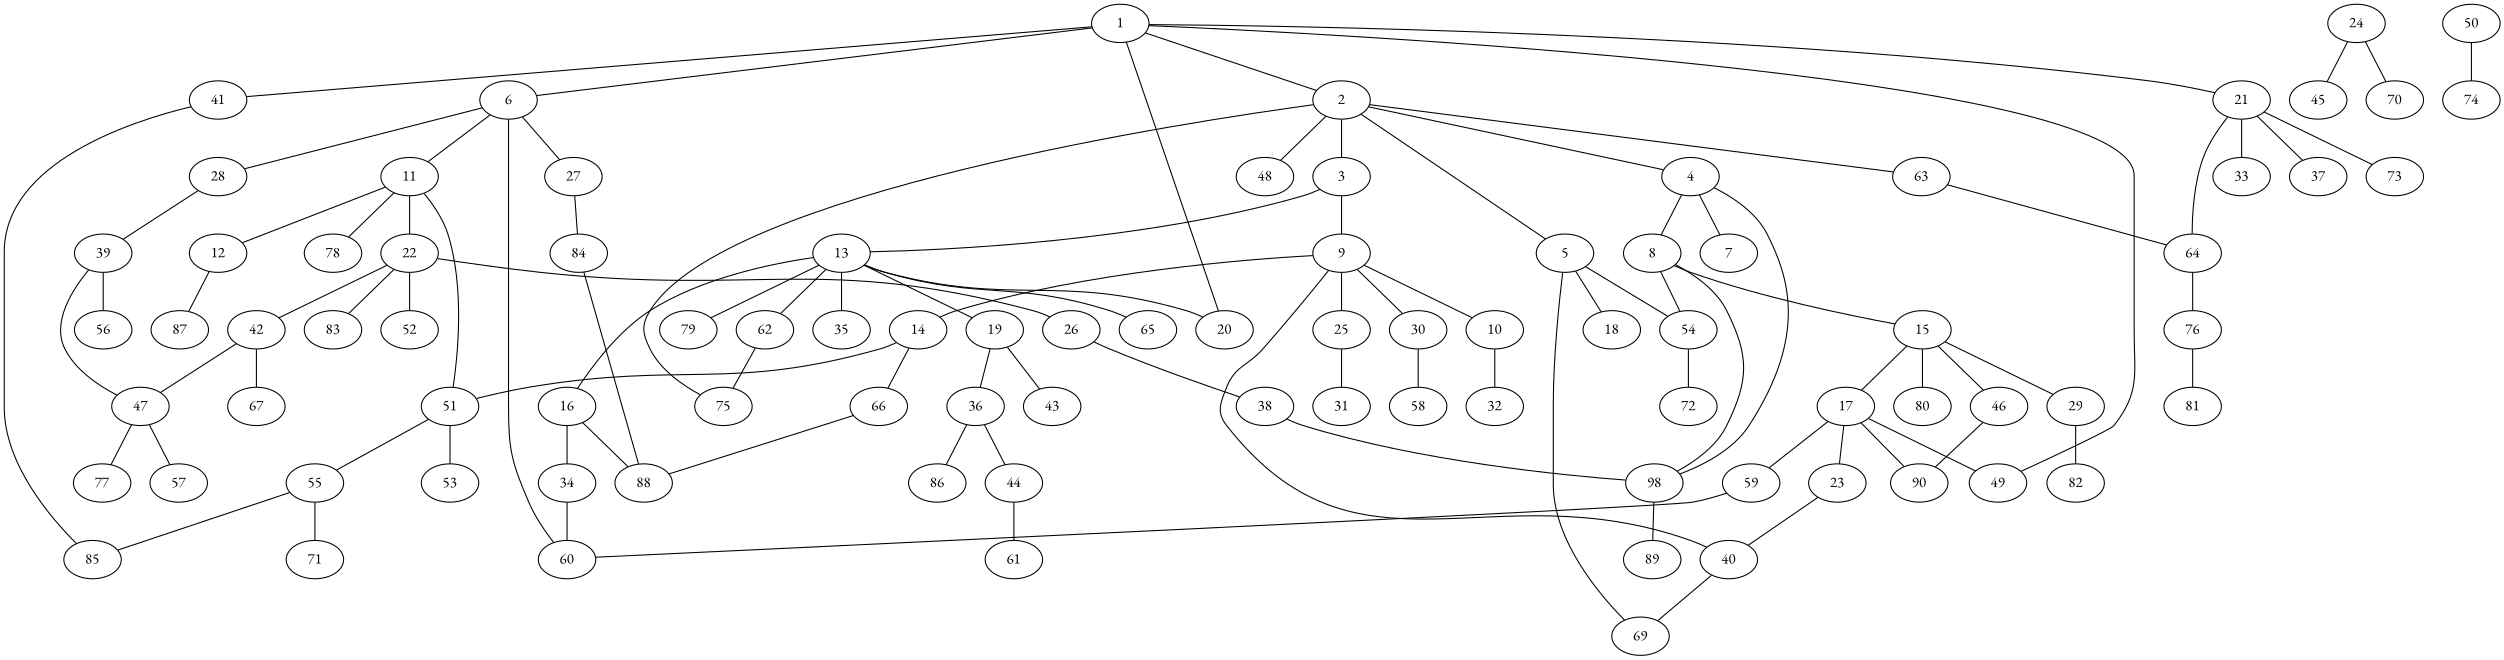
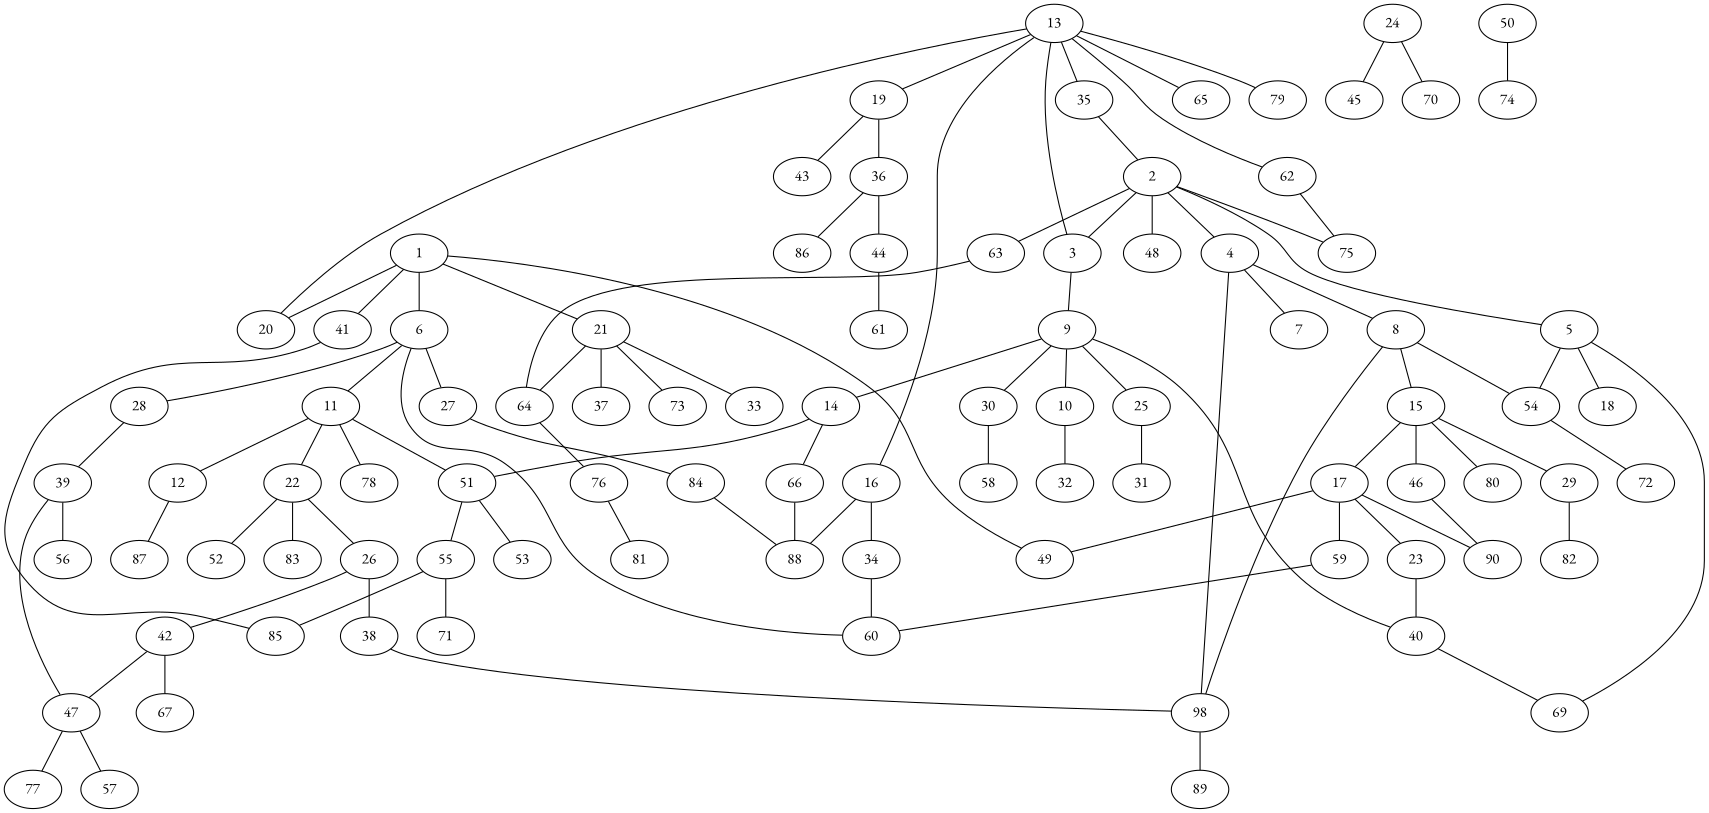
edge "1" -- "2": now "35" -- "2"
edge "22" -- "42": now "26" -- "42"
